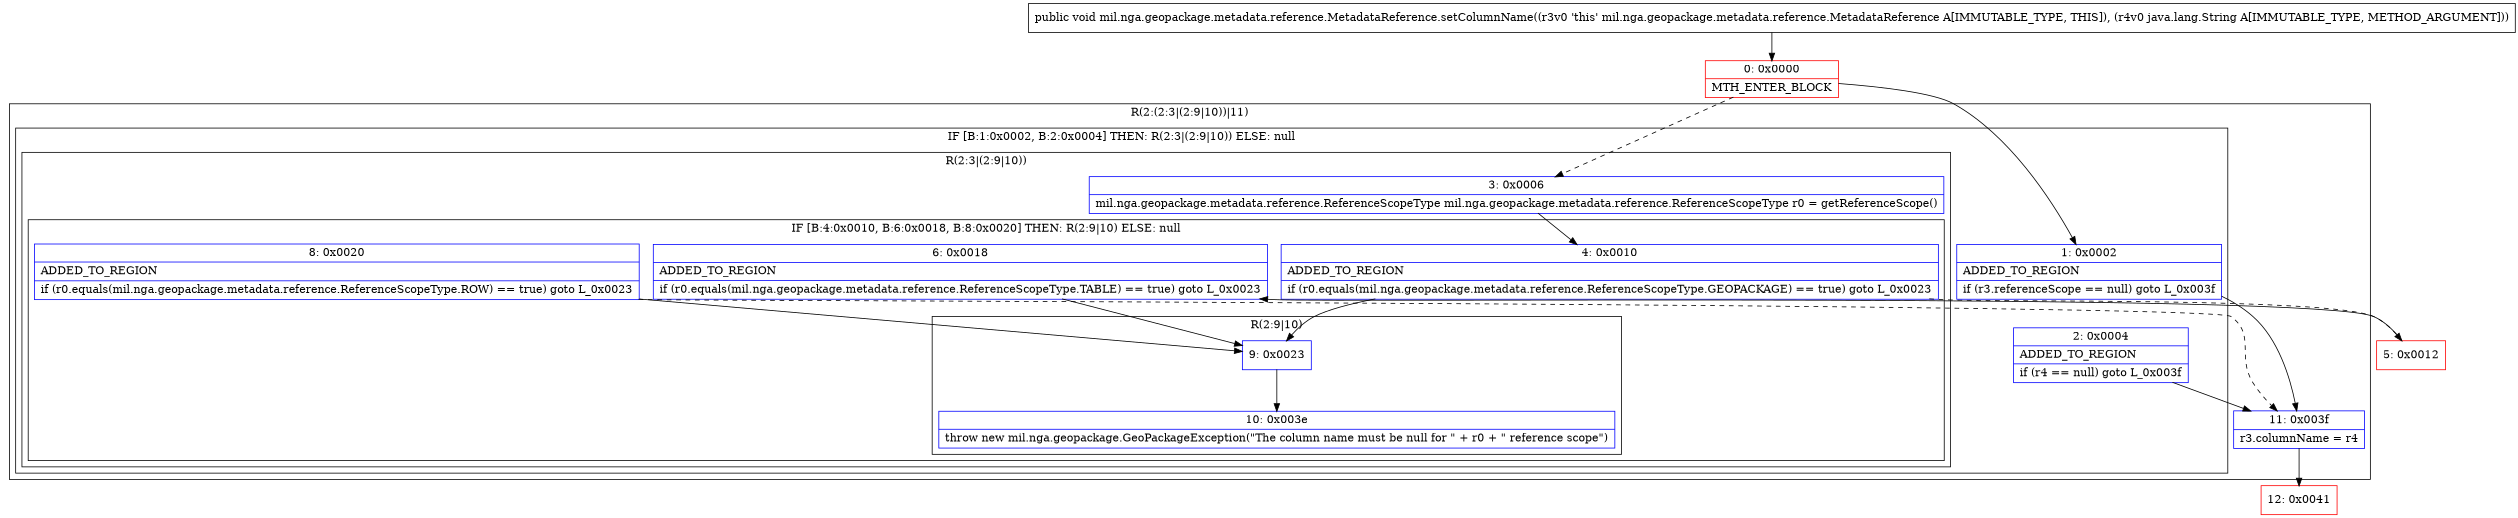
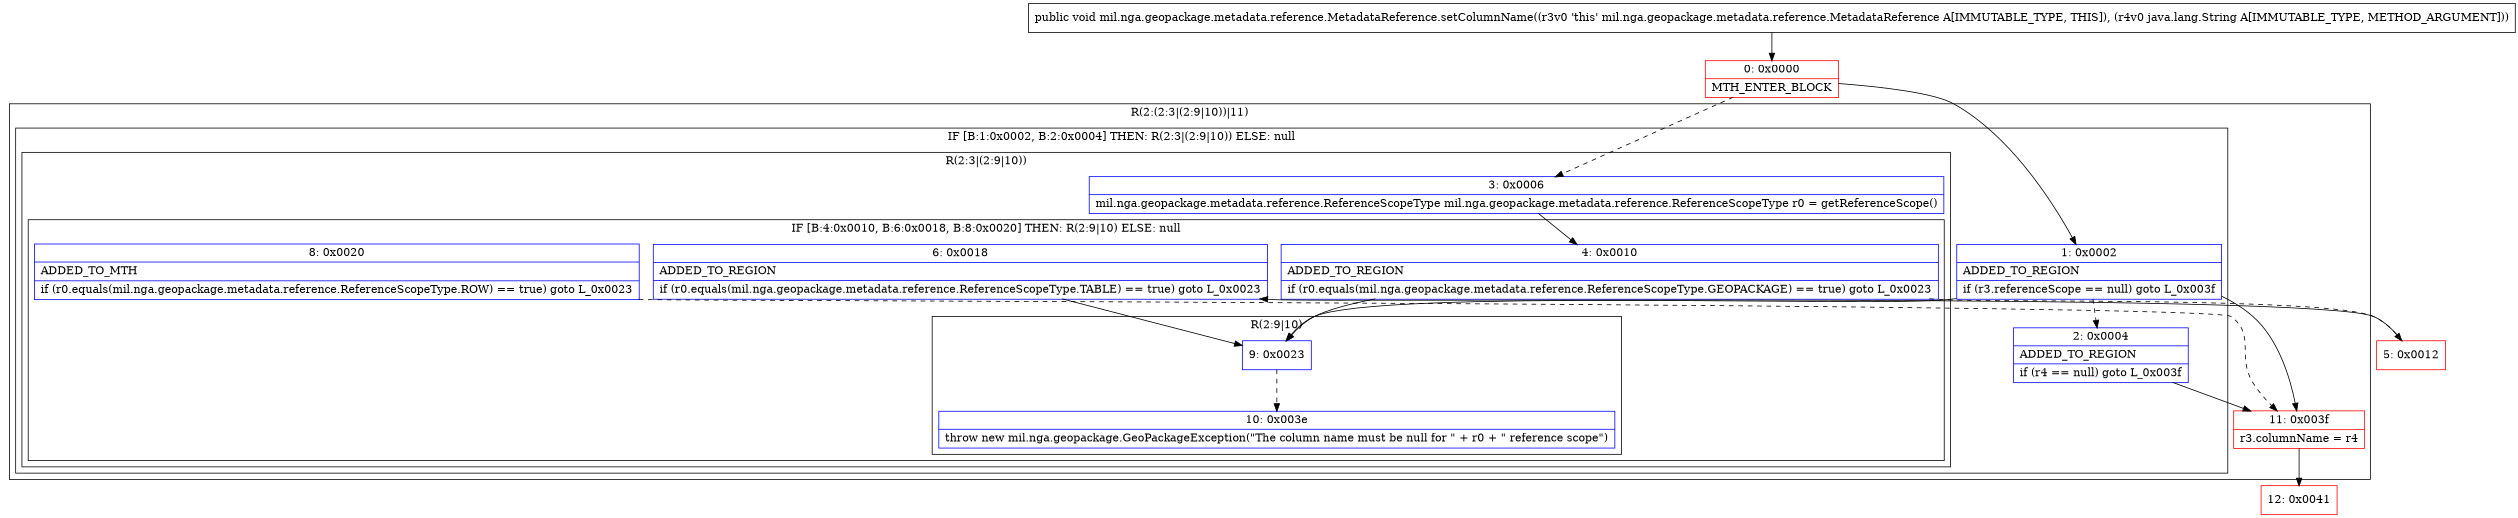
node "8: 0x0020": text "ADDED_TO_REGION" -> "ADDED_TO_MTH"
edge "1: 0x0002" -> "2: 0x0004": added
edge "8: 0x0020" -> "9: 0x0023": now "1: 0x0002" -> "9: 0x0023"
edge "9: 0x0023" -> "10: 0x003e": style solid -> dashed
node "11: 0x003f": color blue -> red
